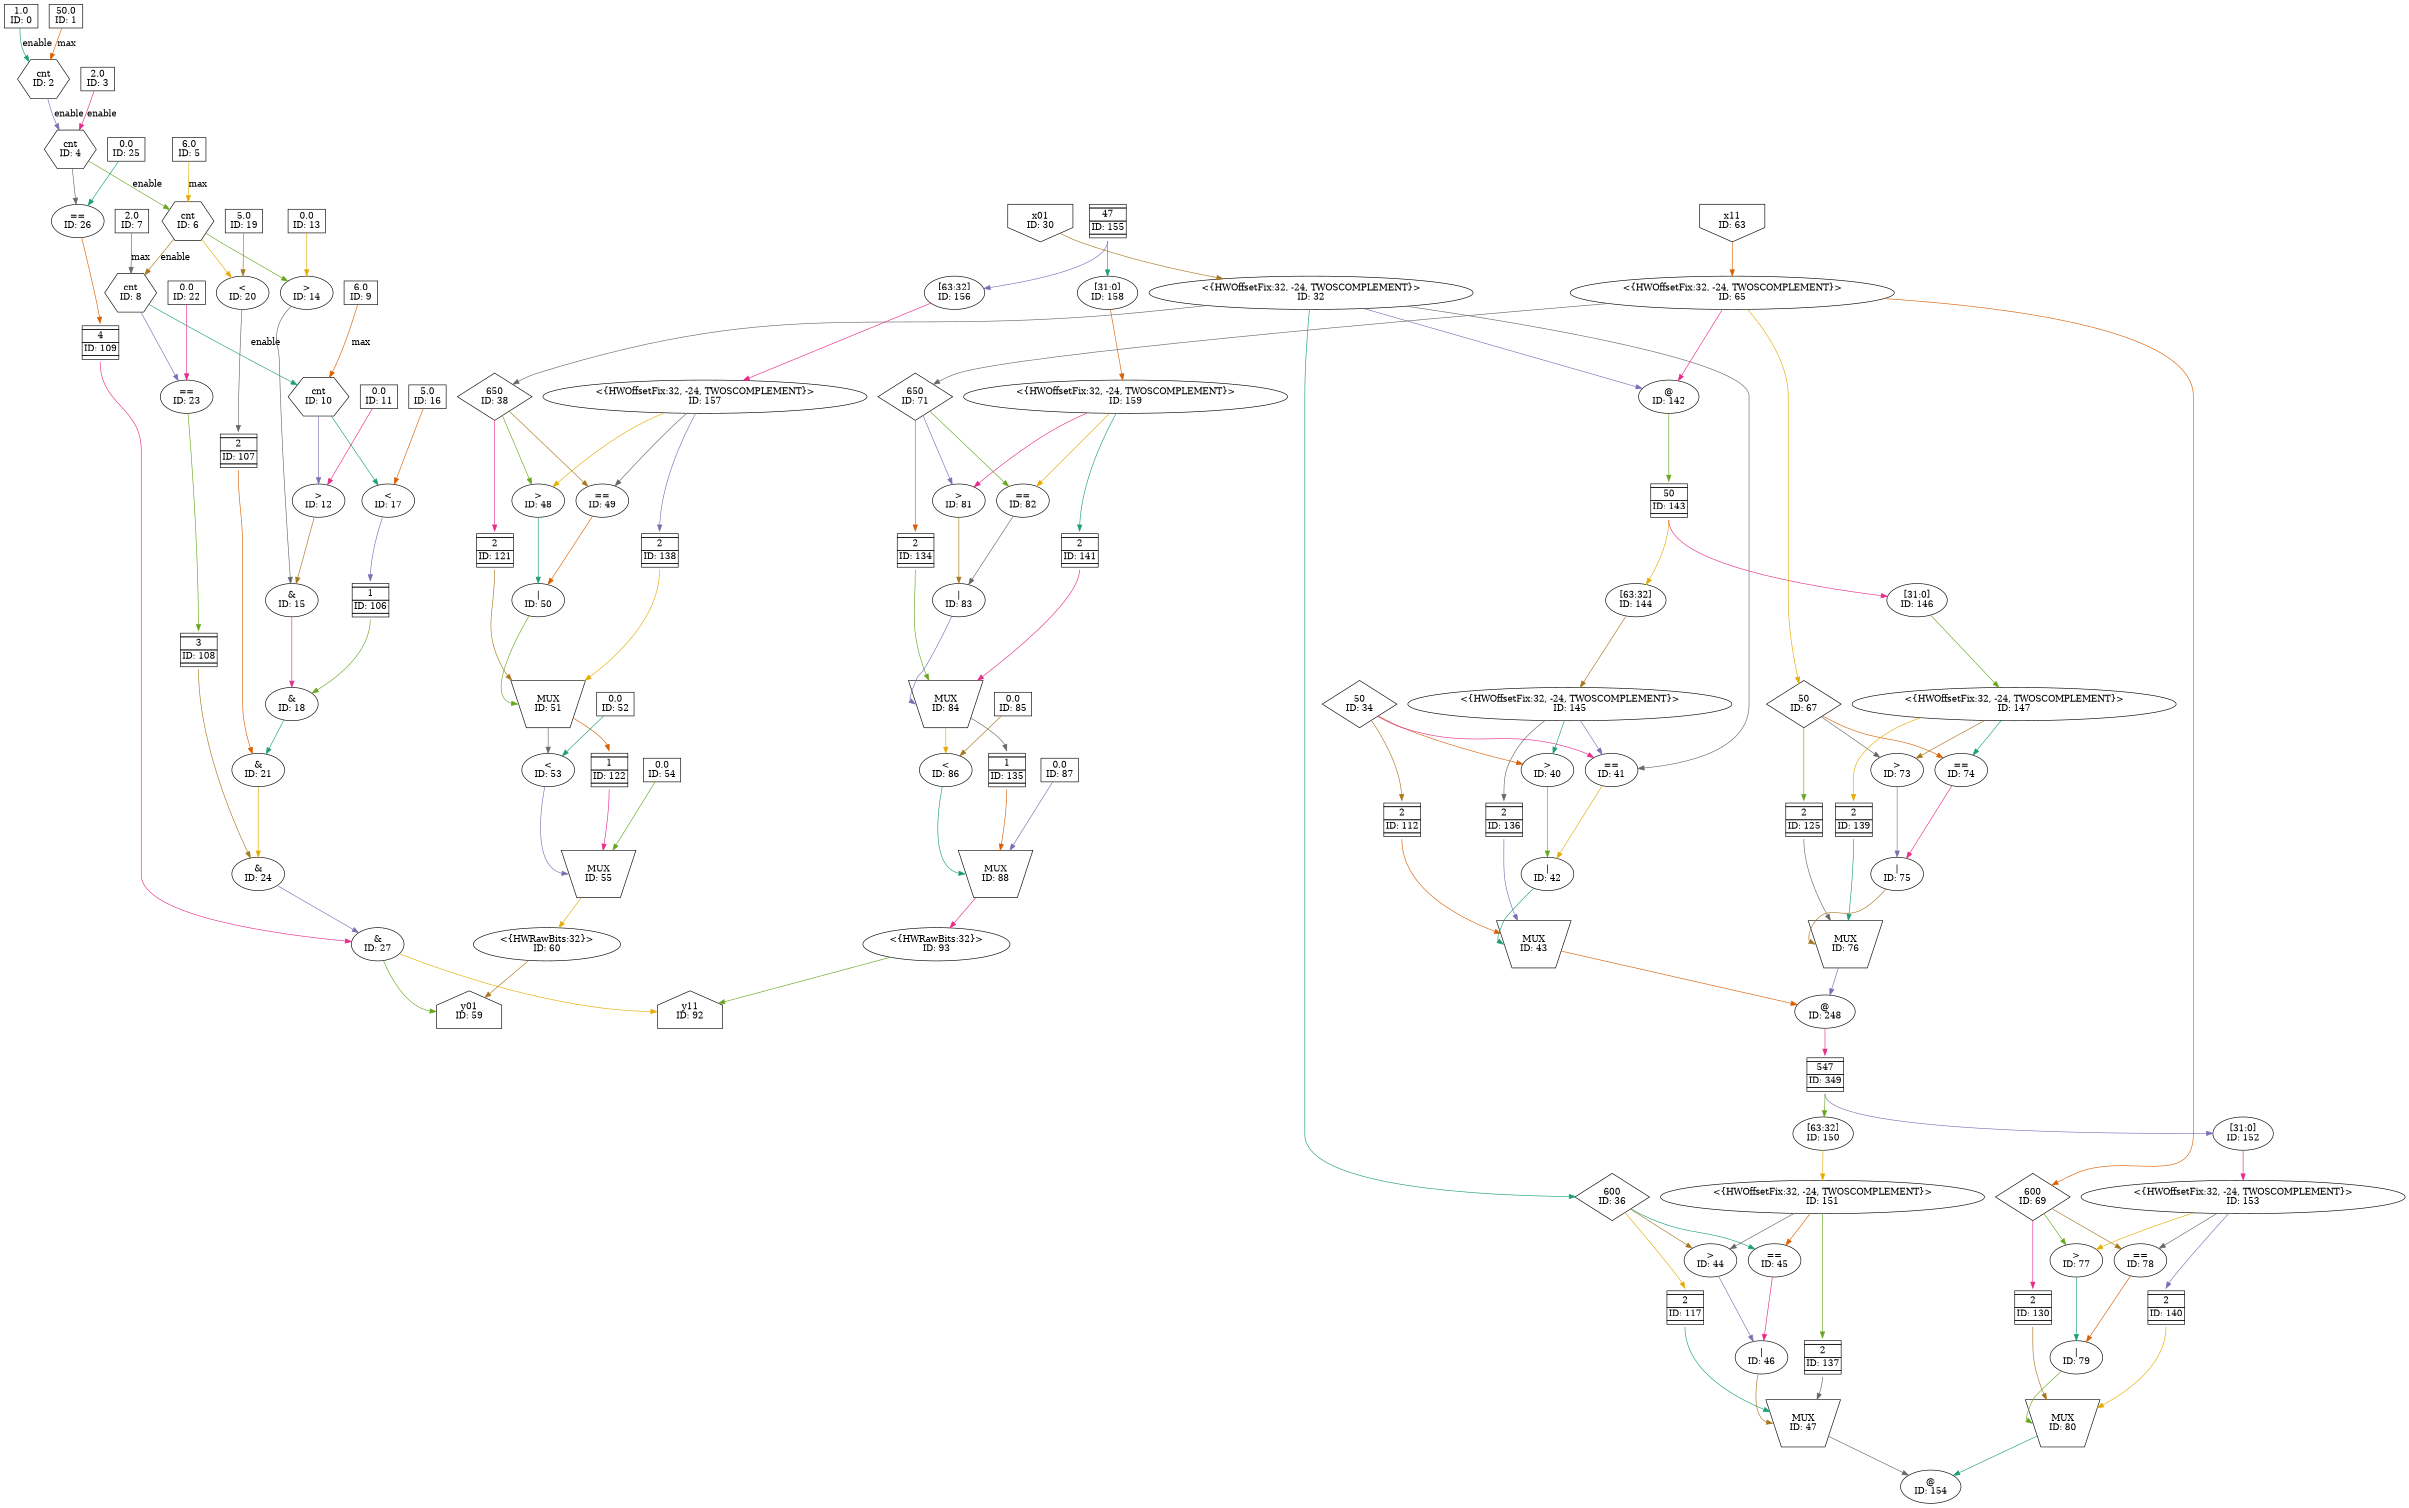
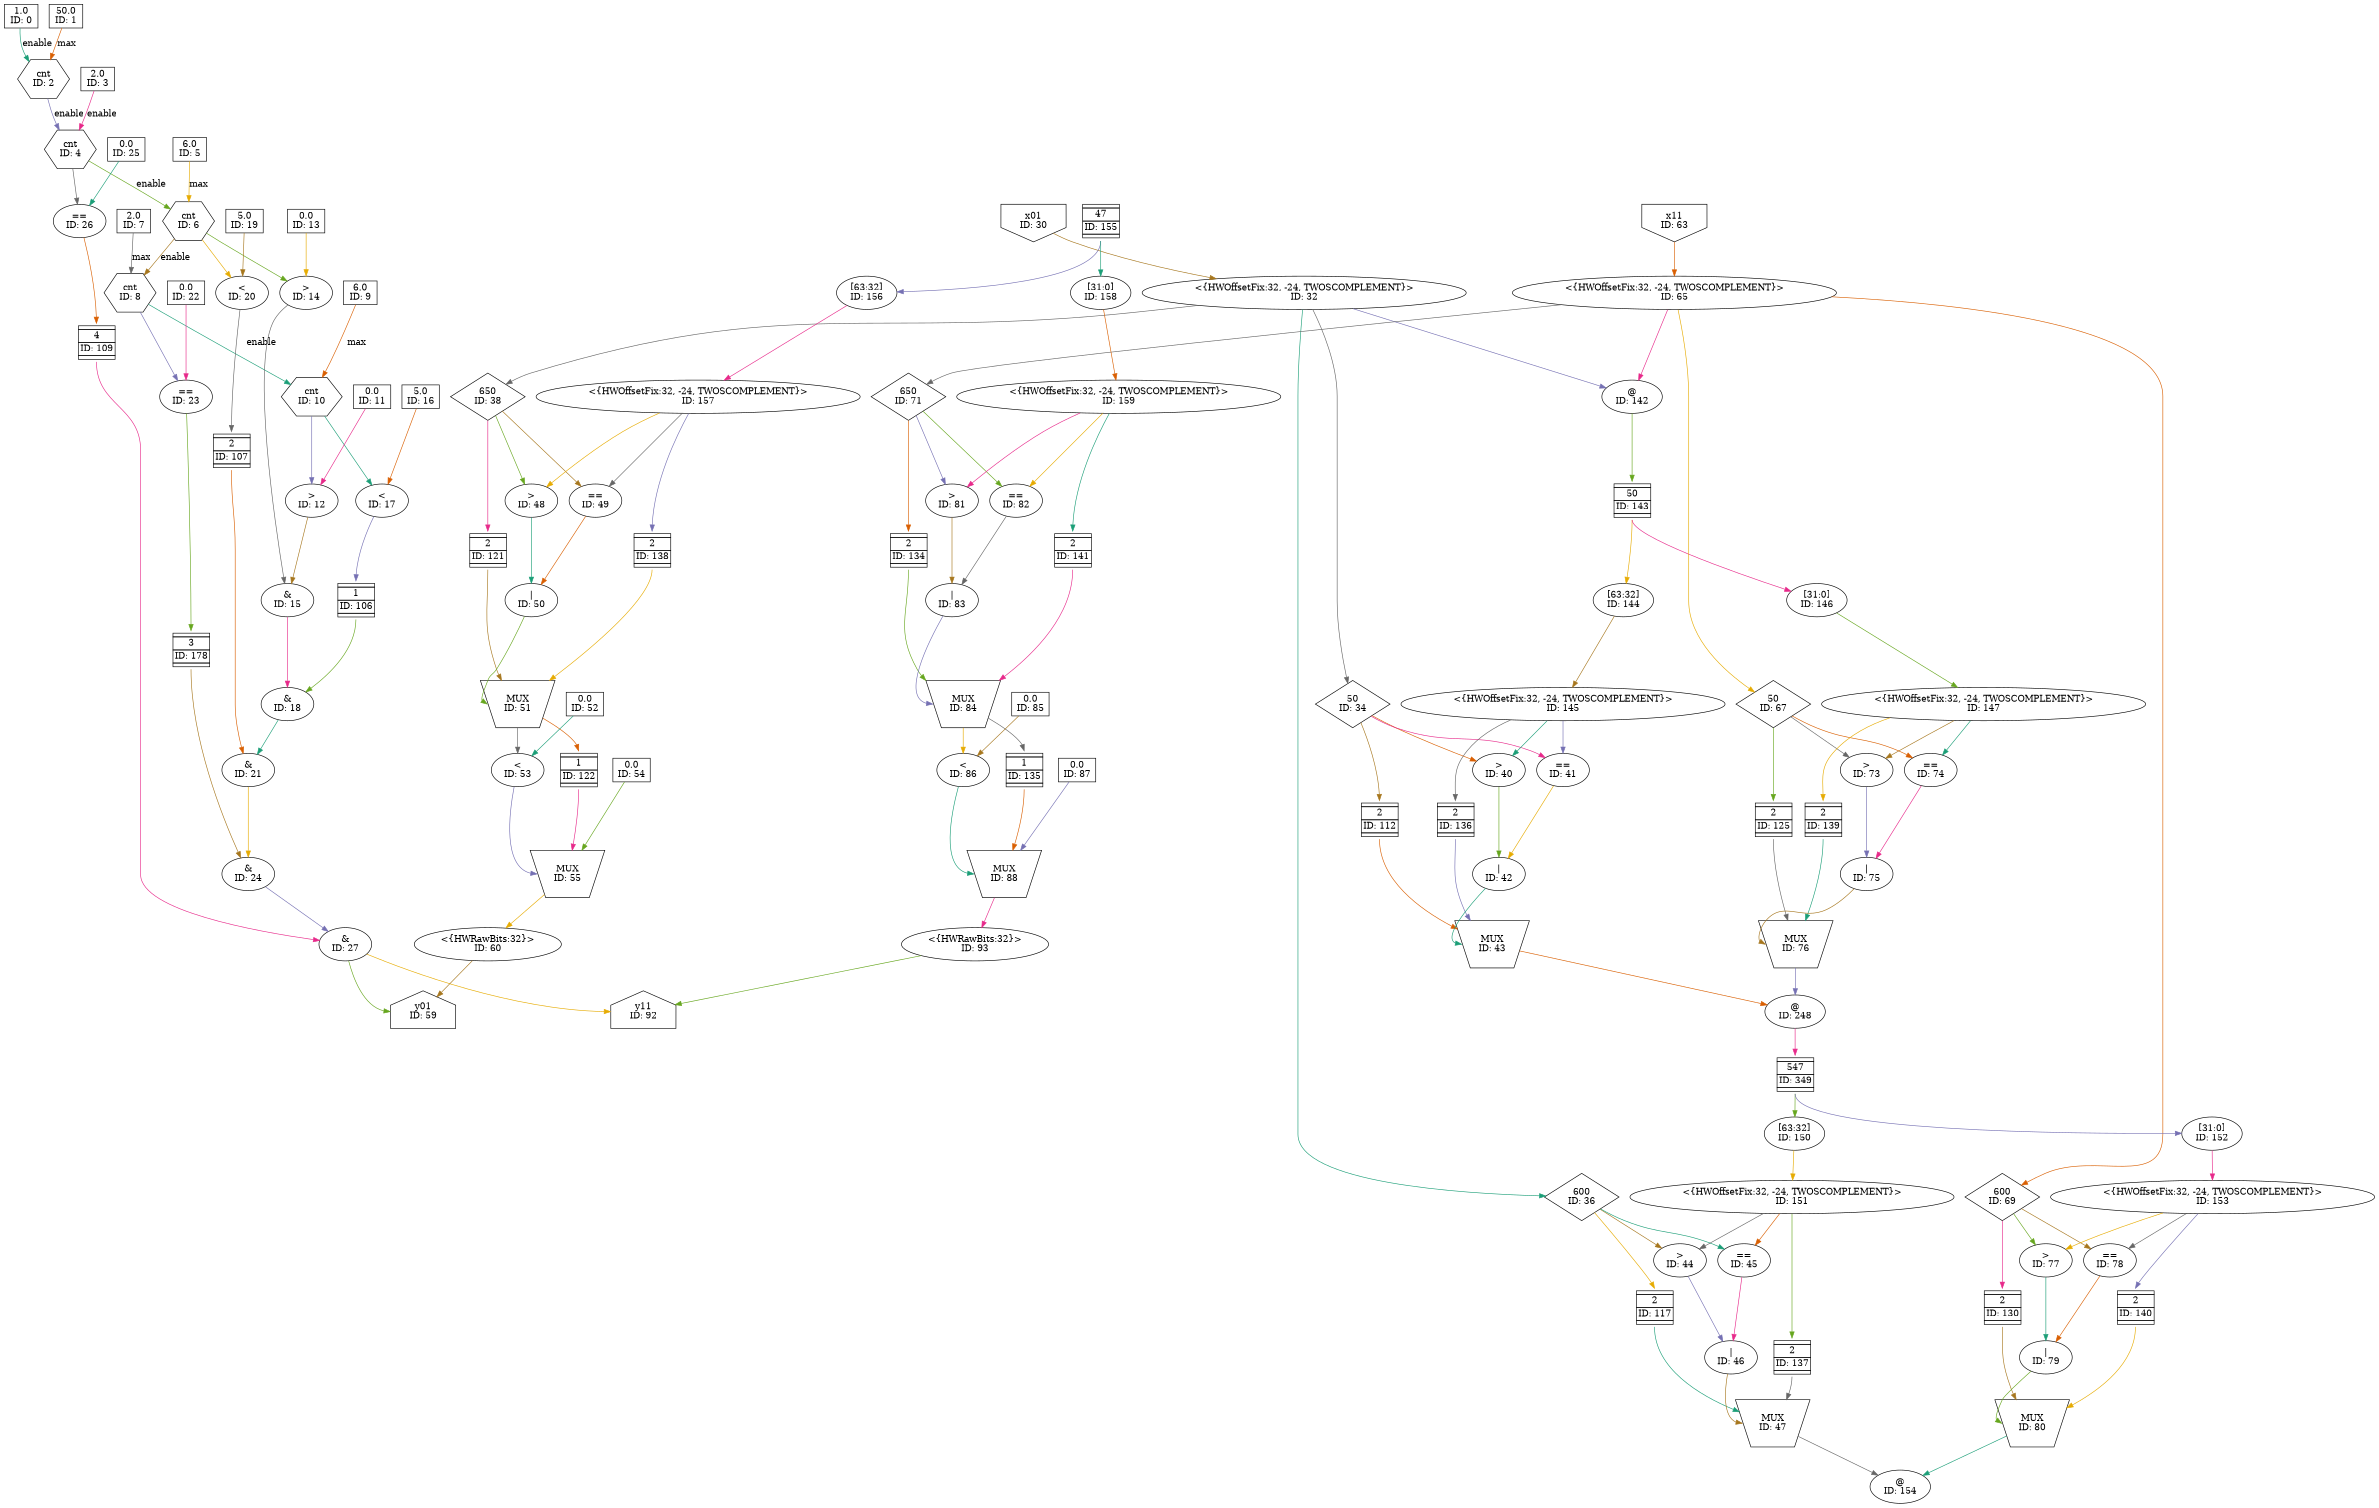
edge "<{HWOffsetFix:32, -24, TWOSCOMPLEMENT}> ID: 32" -> "== ID: 41": now "<{HWOffsetFix:32, -24, TWOSCOMPLEMENT}> ID: 32" -> "50 ID: 34"
node "3": text "ID: 108" -> "ID: 178"
